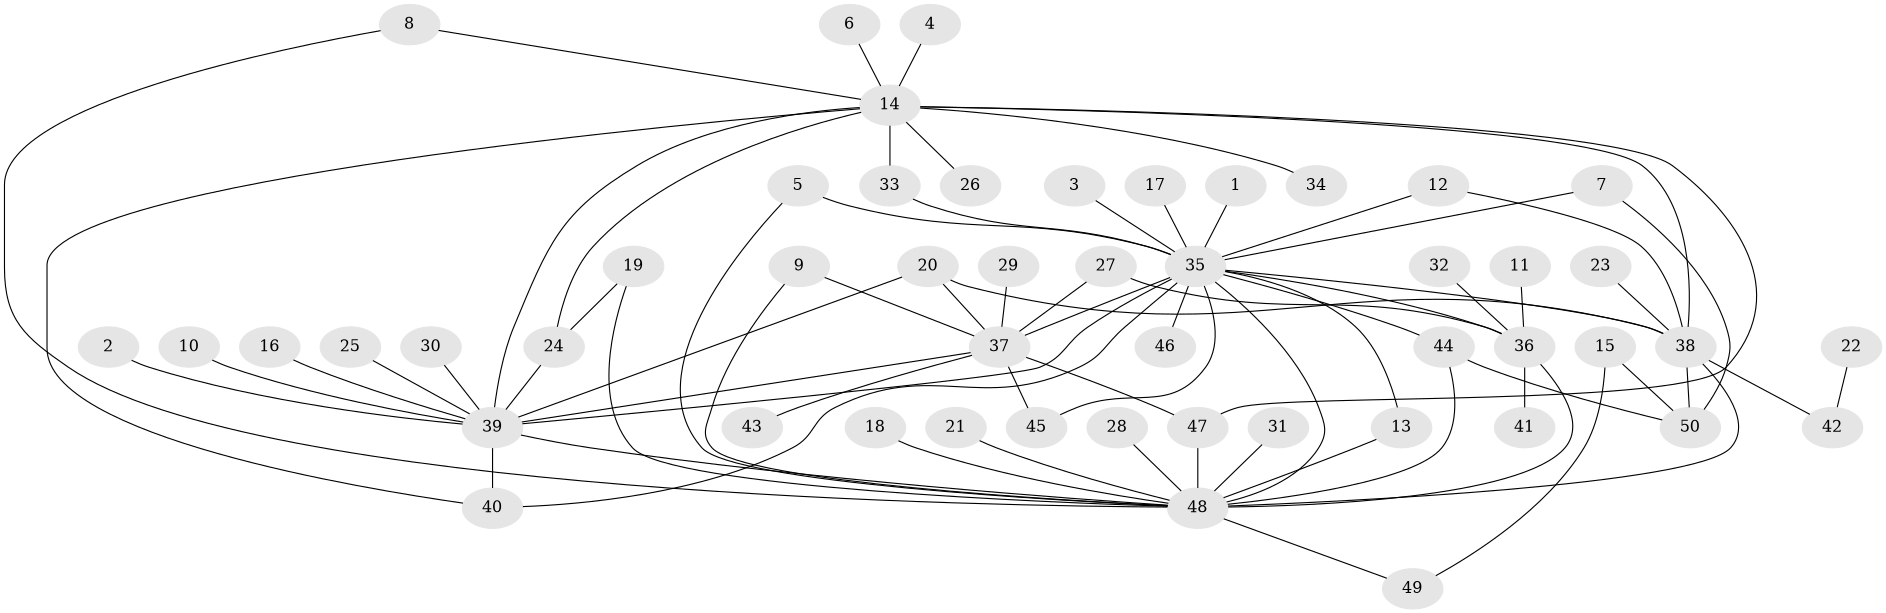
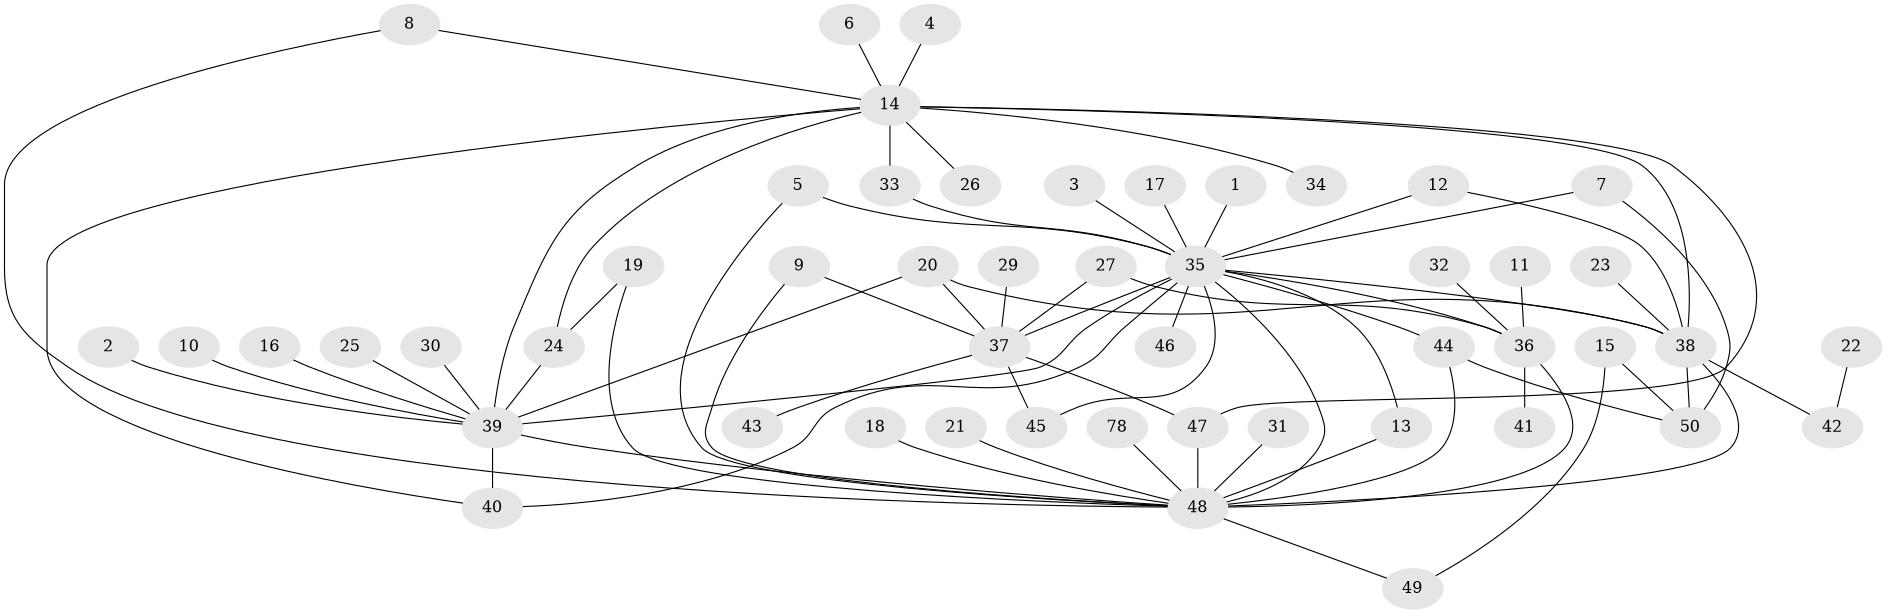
edge "37" -- "39": removed
node "28": label "28" -> "78"
